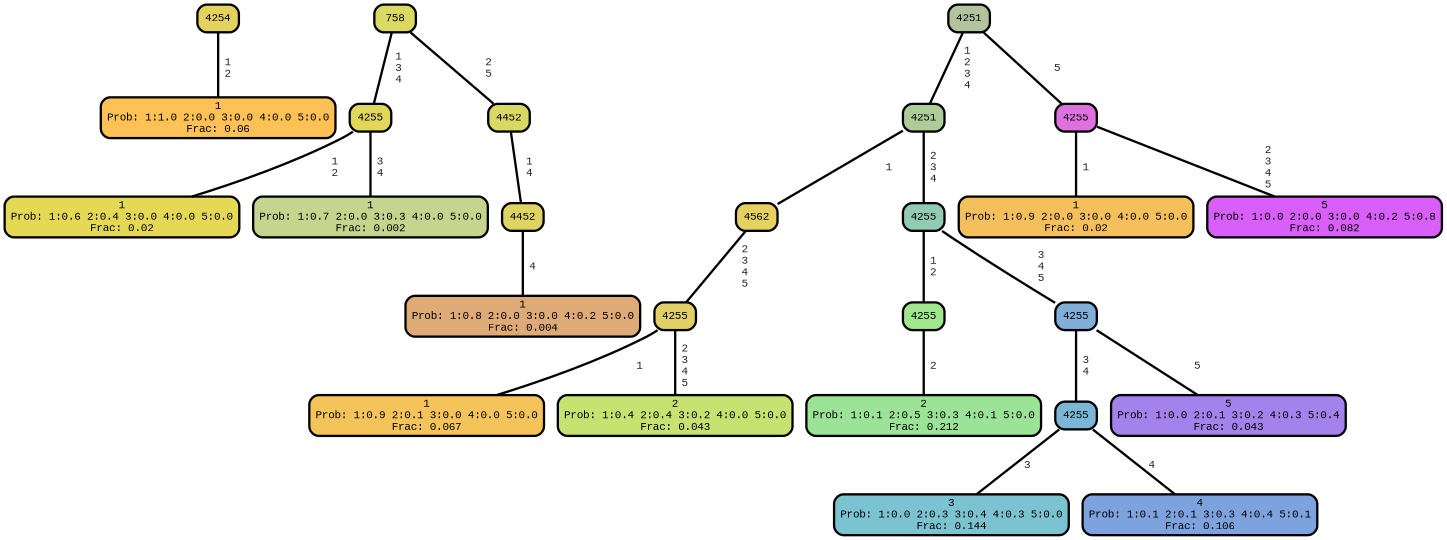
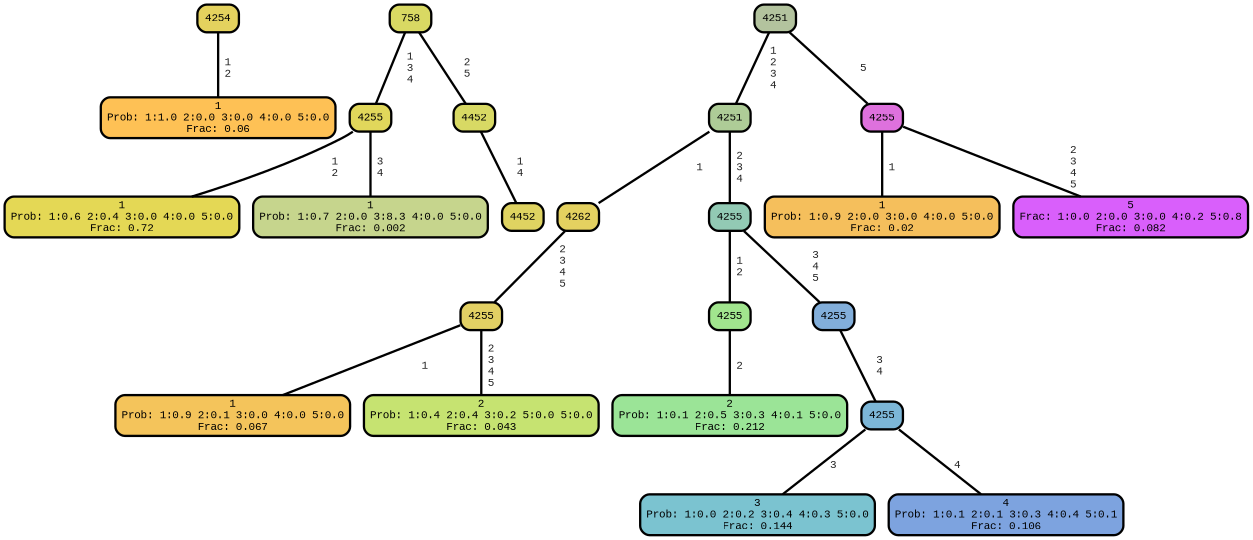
node "1 Prob: 1:0.6 2:0.4 3:0.0 4:0.0 5:0.0 Frac: 0.02": label "1 Prob: 1:0.6 2:0.4 3:0.0 4:0.0 5:0.0 Frac: 0.02" -> "1 Prob: 1:0.6 2:0.4 3:0.0 4:0.0 5:0.0 Frac: 0.72"
node "1 Prob: 1:0.7 2:0.0 3:0.3 4:0.0 5:0.0 Frac: 0.002": label "1 Prob: 1:0.7 2:0.0 3:0.3 4:0.0 5:0.0 Frac: 0.002" -> "1 Prob: 1:0.7 2:0.0 3:8.3 4:0.0 5:0.0 Frac: 0.002"
node "4562": label "4562" -> "4262"
node "5 Prob: 1:0.0 2:0.0 3:0.0 4:0.2 5:0.8 Frac: 0.082": label "5 Prob: 1:0.0 2:0.0 3:0.0 4:0.2 5:0.8 Frac: 0.082" -> "5 Frac: 1:0.0 2:0.0 3:0.0 4:0.2 5:0.8 Frac: 0.082"
node "1 Prob: 1:0.8 2:0.0 3:0.0 4:0.2 5:0.0 Frac: 0.004": removed
node "2 Prob: 1:0.4 2:0.4 3:0.2 4:0.0 5:0.0 Frac: 0.043": label "2 Prob: 1:0.4 2:0.4 3:0.2 4:0.0 5:0.0 Frac: 0.043" -> "2 Prob: 1:0.4 2:0.4 3:0.2 5:0.0 5:0.0 Frac: 0.043"
node "5 Prob: 1:0.0 2:0.1 3:0.2 4:0.3 5:0.4 Frac: 0.043": removed
node "3 Prob: 1:0.0 2:0.3 3:0.4 4:0.3 5:0.0 Frac: 0.144": label "3 Prob: 1:0.0 2:0.3 3:0.4 4:0.3 5:0.0 Frac: 0.144" -> "3 Prob: 1:0.0 2:0.2 3:0.4 4:0.3 5:0.0 Frac: 0.144"
